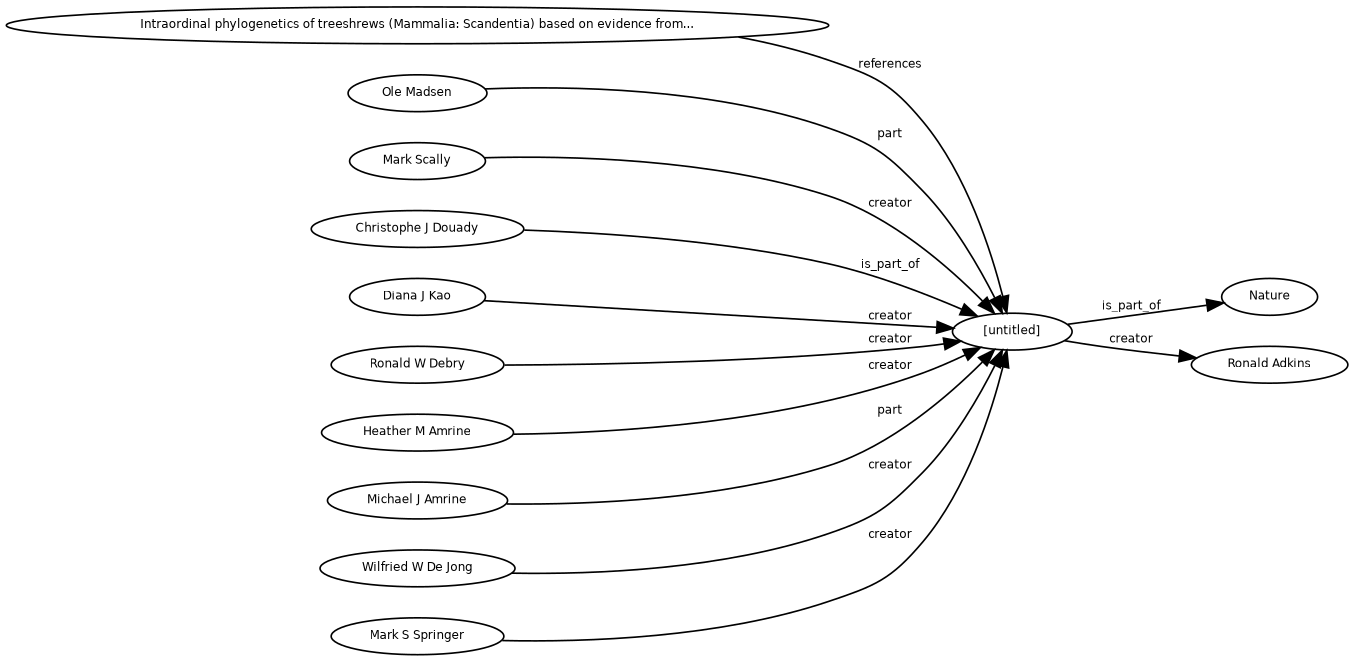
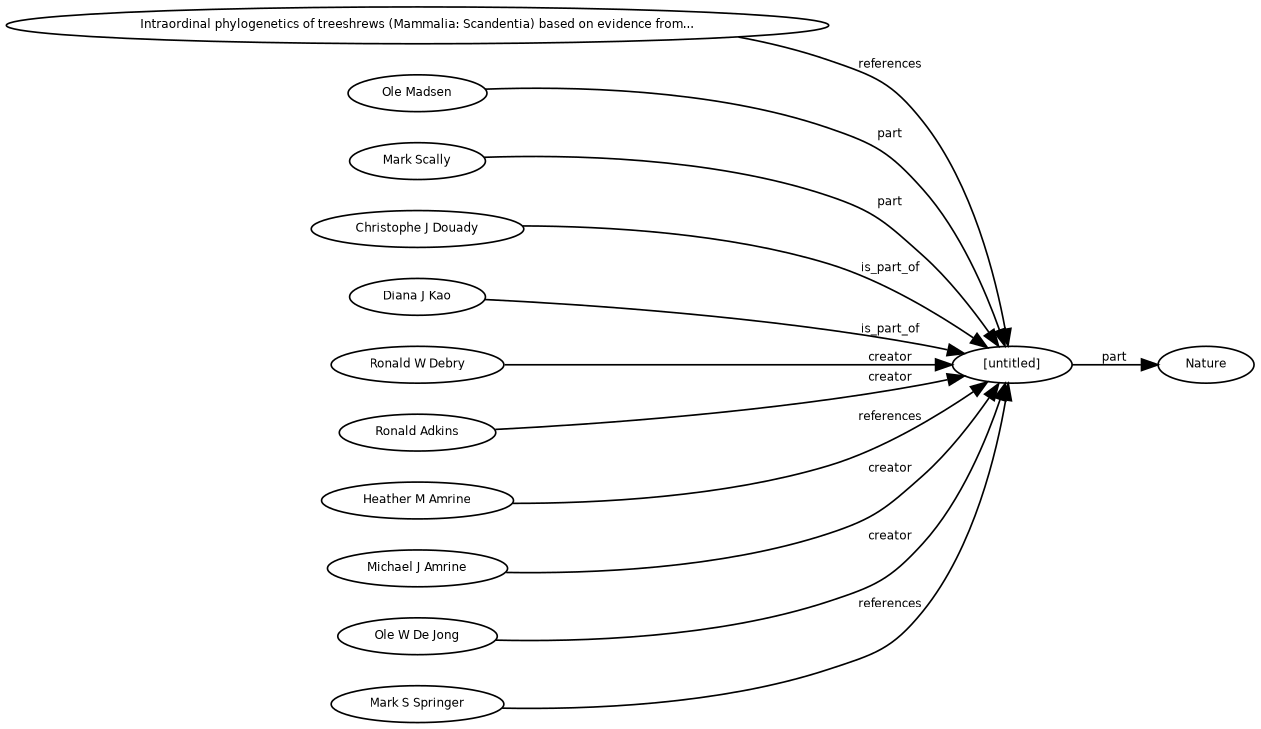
edge "Mark Scally" -> "[untitled]": label "creator" -> "part"
edge "[untitled]" -> "Nature": label "is_part_of" -> "part"
edge "Diana J Kao" -> "[untitled]": label "creator" -> "is_part_of"
edge "[untitled]" -> "Ronald Adkins": reversed
edge "Heather M Amrine" -> "[untitled]": label "creator" -> "references"
edge "Michael J Amrine" -> "[untitled]": label "part" -> "creator"
edge "Mark S Springer" -> "[untitled]": label "creator" -> "references"
node "Wilfried W De Jong": label "Wilfried W De Jong" -> "Ole W De Jong"
